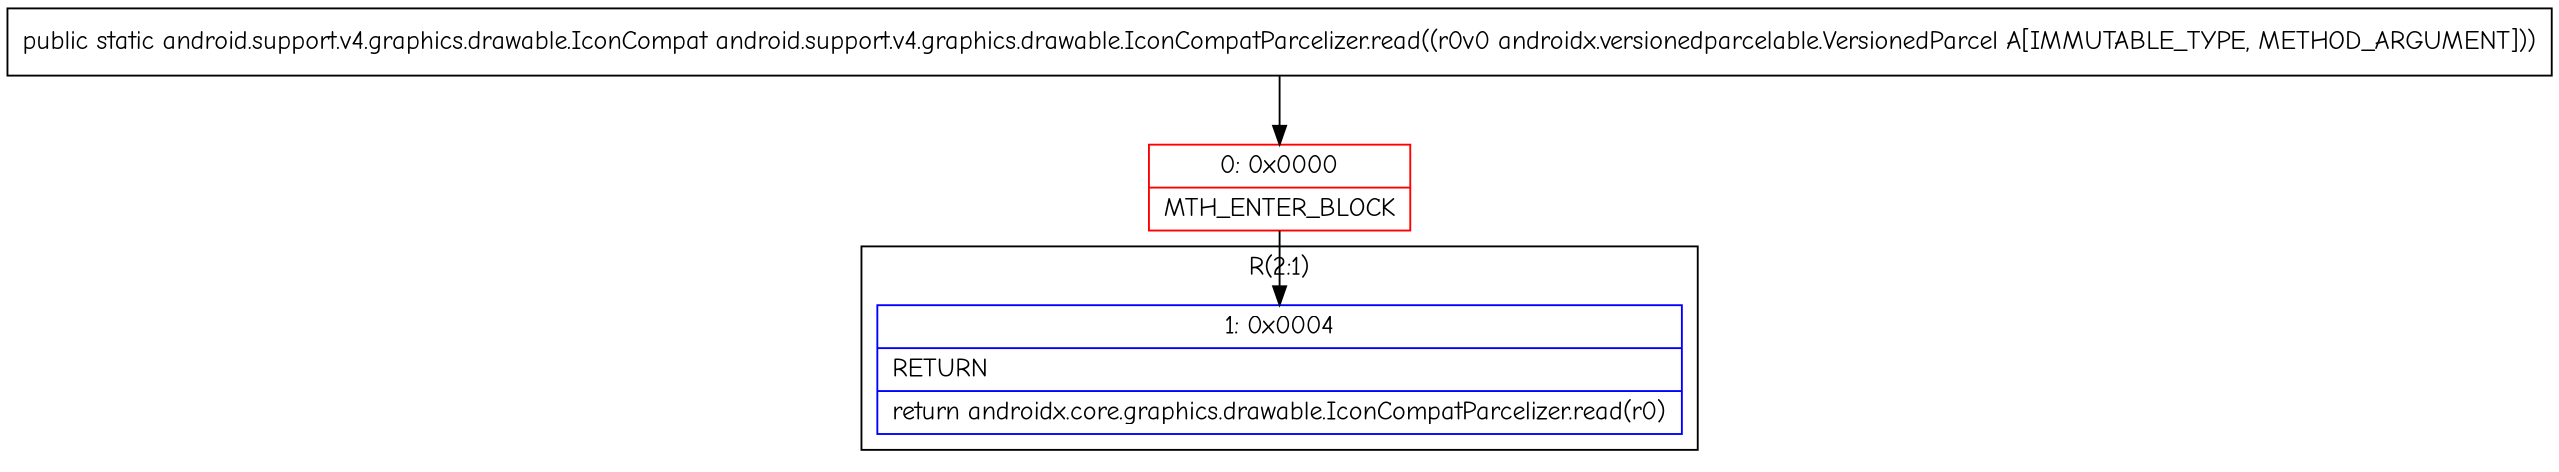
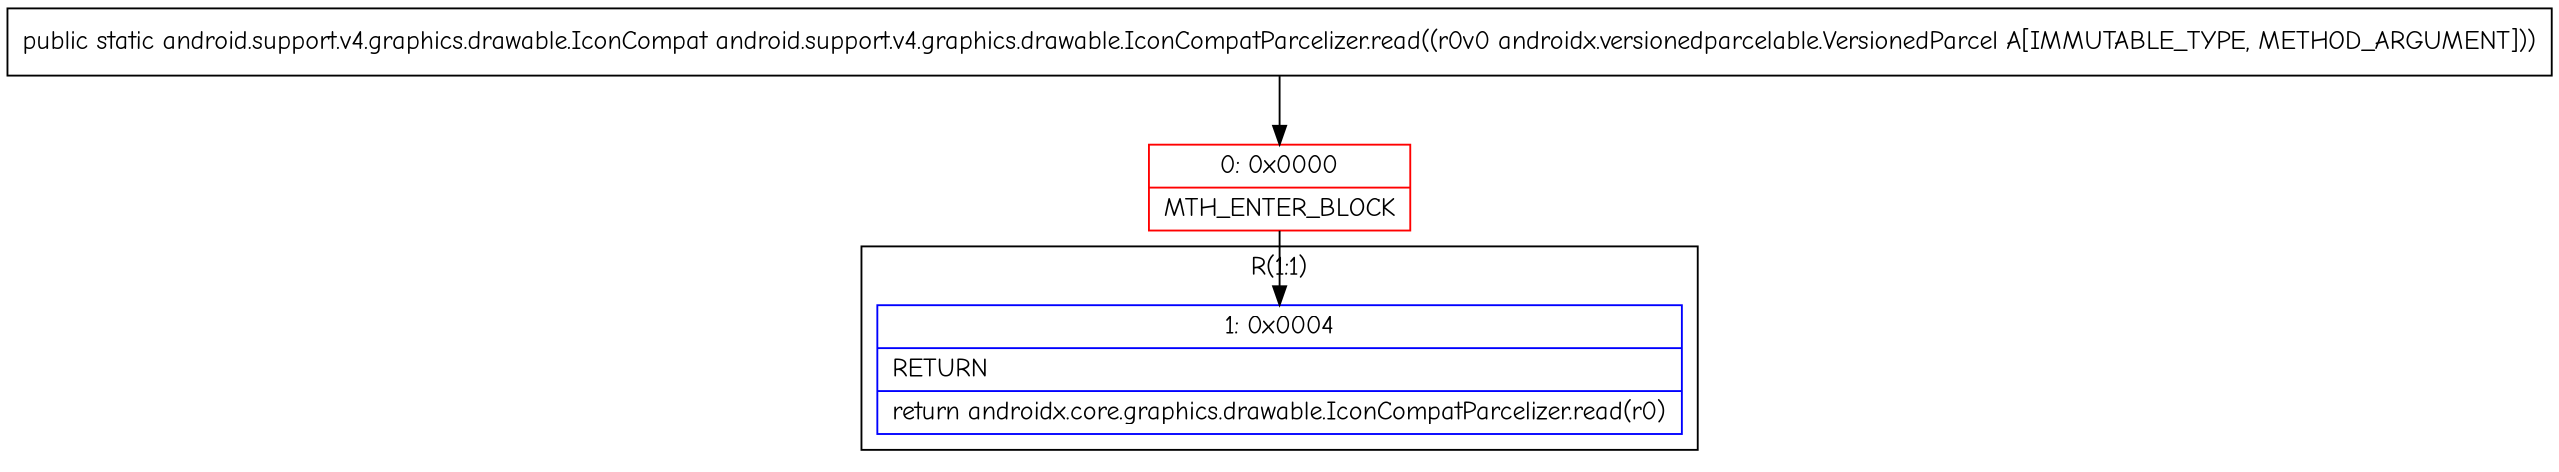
cluster "R(2:1)": label "R(2:1)" -> "R(1:1)"
